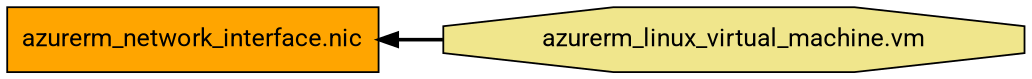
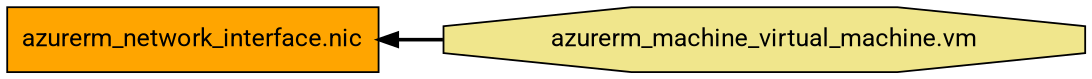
node "azurerm_linux_virtual_machine.vm": label "azurerm_linux_virtual_machine.vm" -> "azurerm_machine_virtual_machine.vm"
